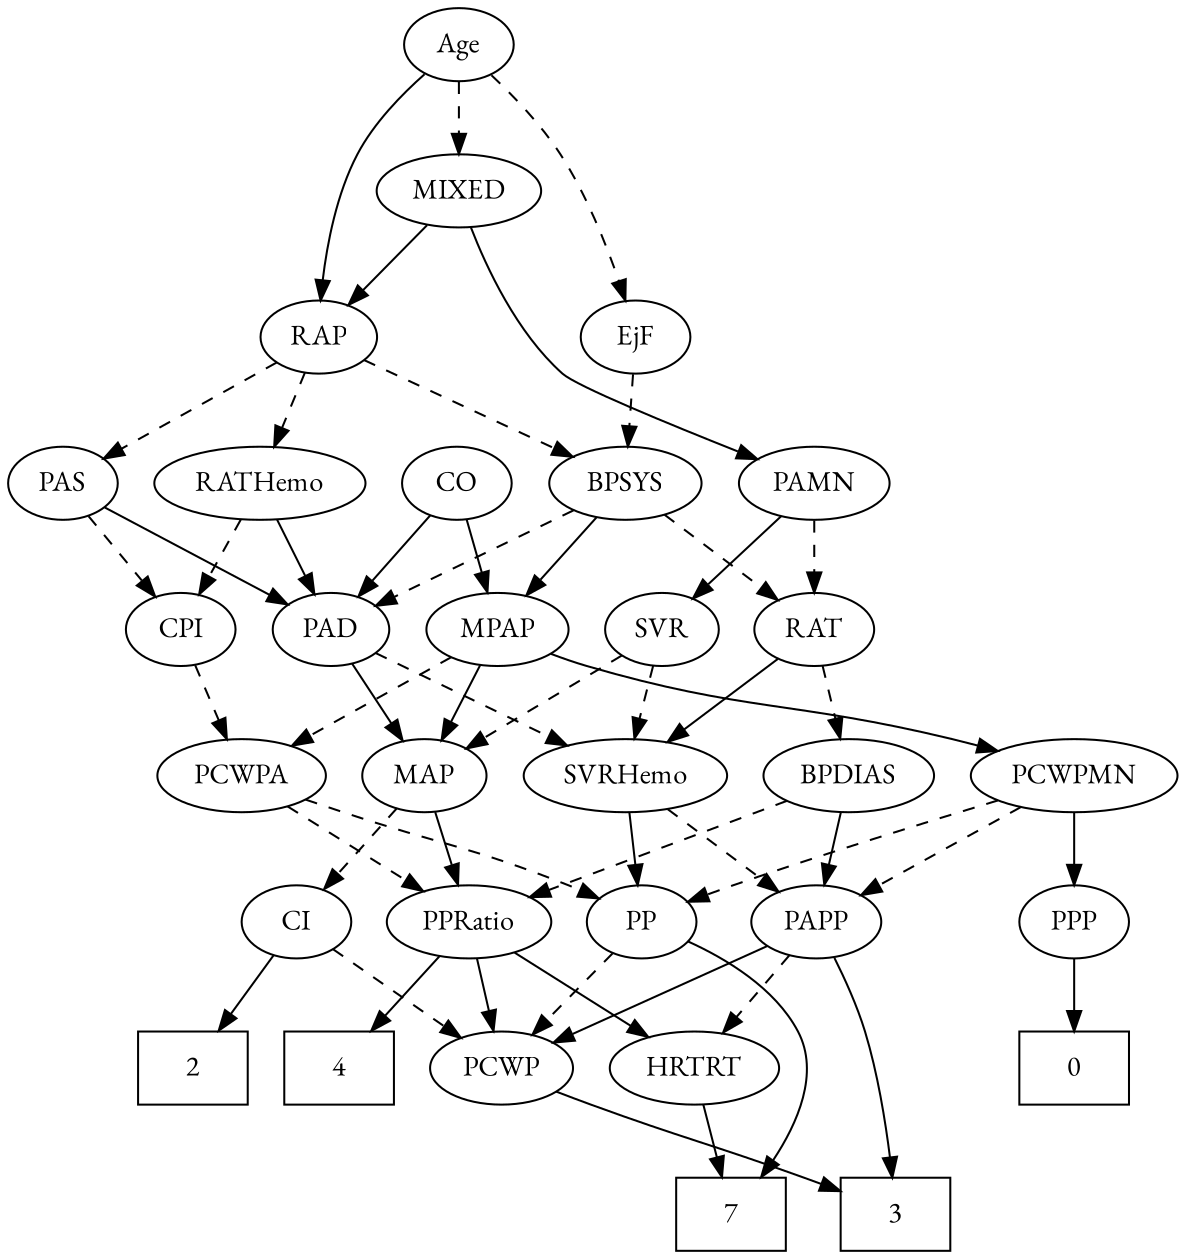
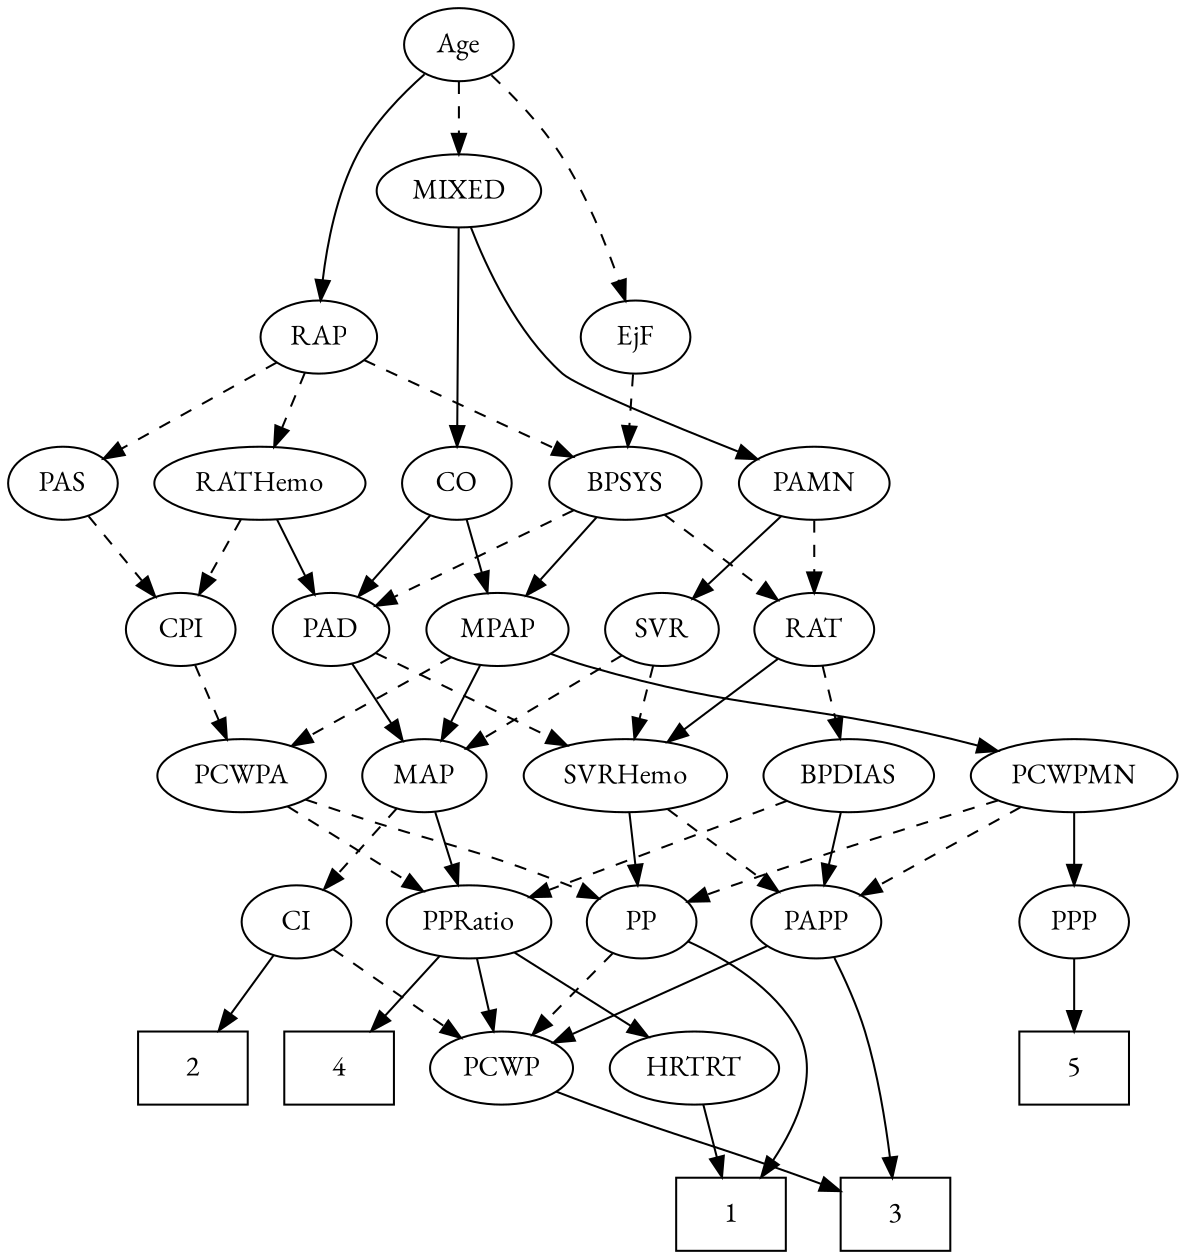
edge "MIXED" -> "RAP": now "MIXED" -> "CO"
edge "PAS" -> "PAD": removed
edge "PAPP" -> "HRTRT": removed
node "0": label "0" -> "5"
node "7": label "7" -> "1"
